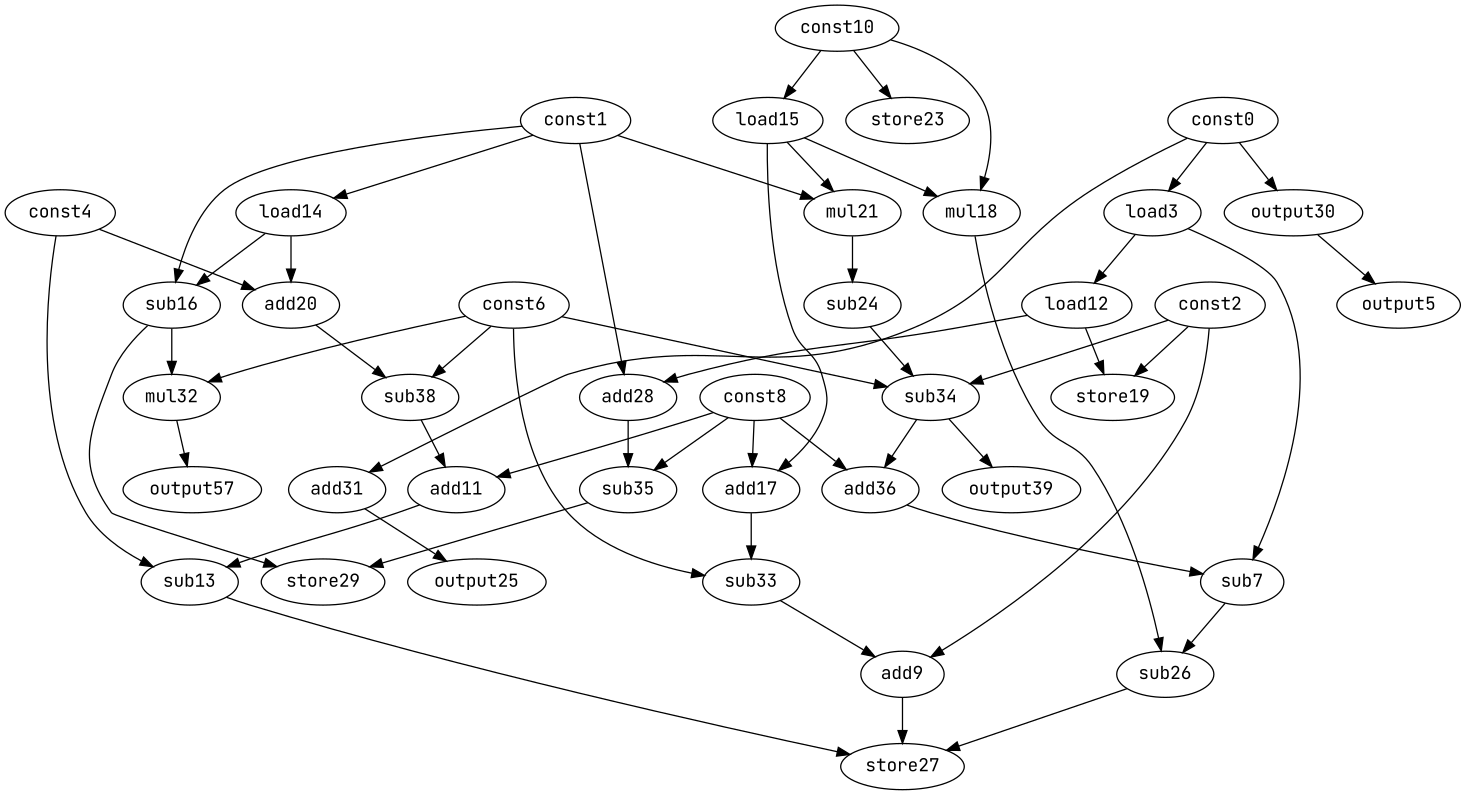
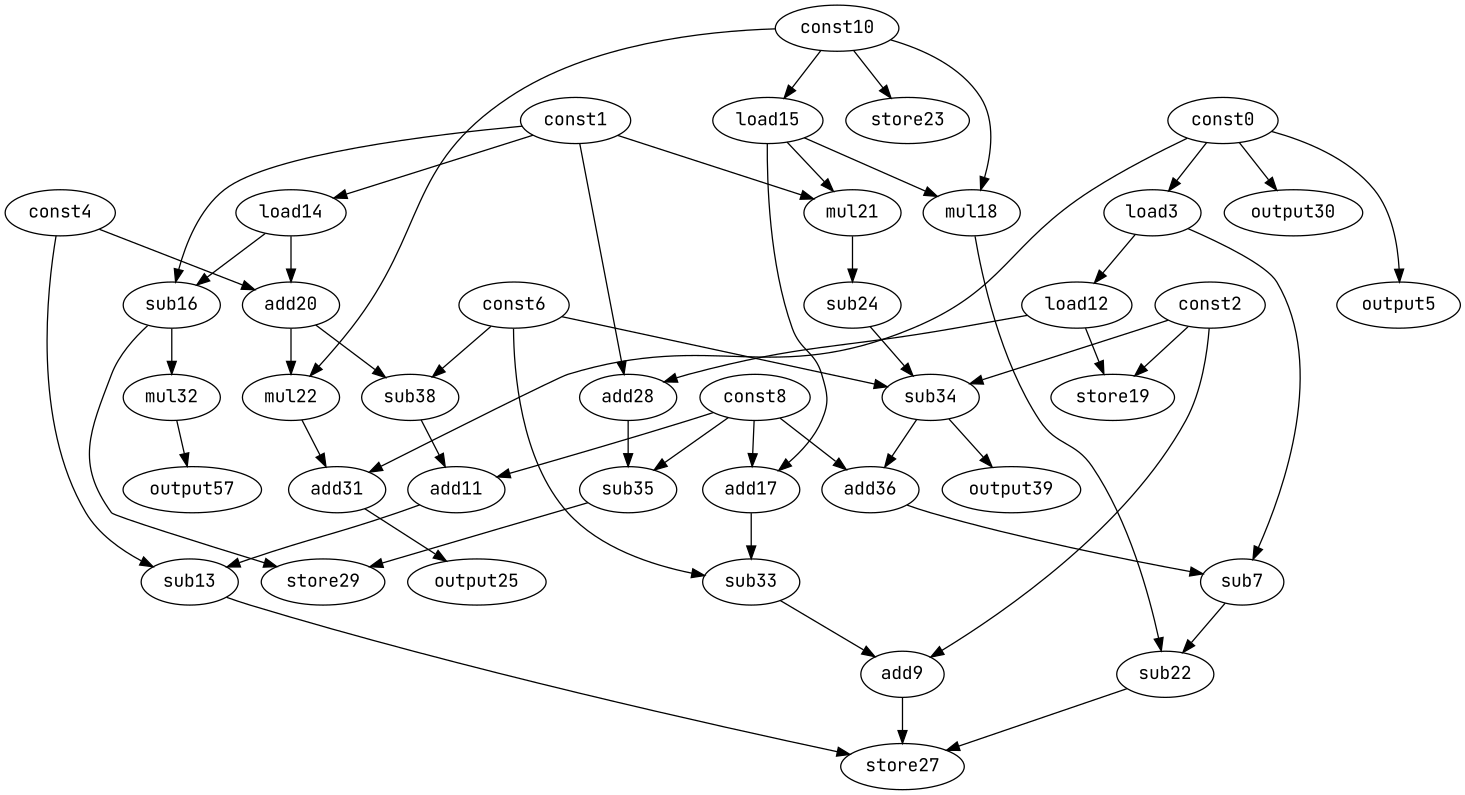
edge "output30" -> "output5": now "const0" -> "output5"
edge "const6" -> "mul32": removed
node "mul22": added
node "sub26": label "sub26" -> "sub22"
